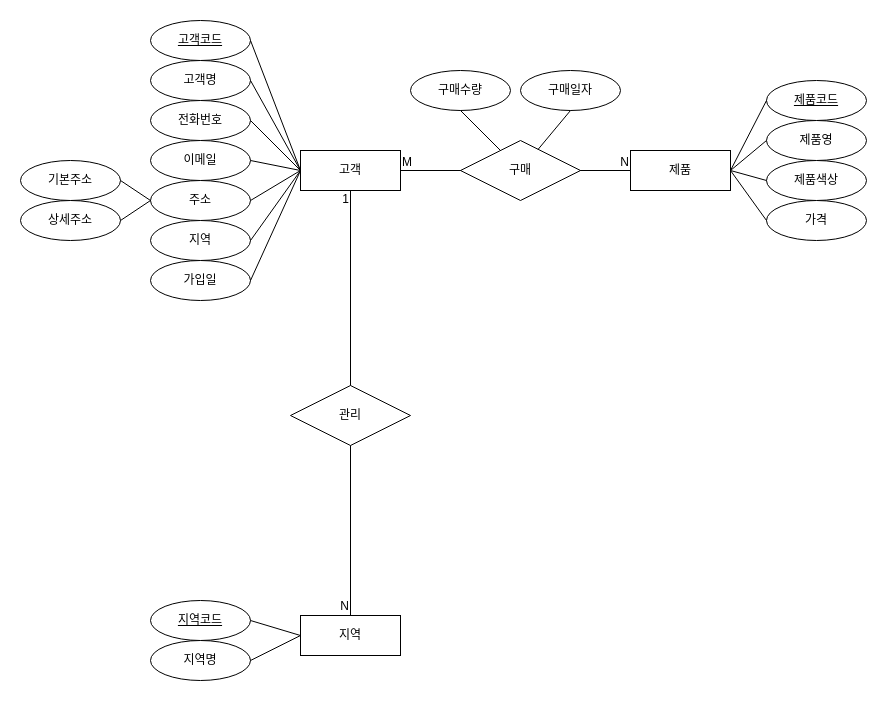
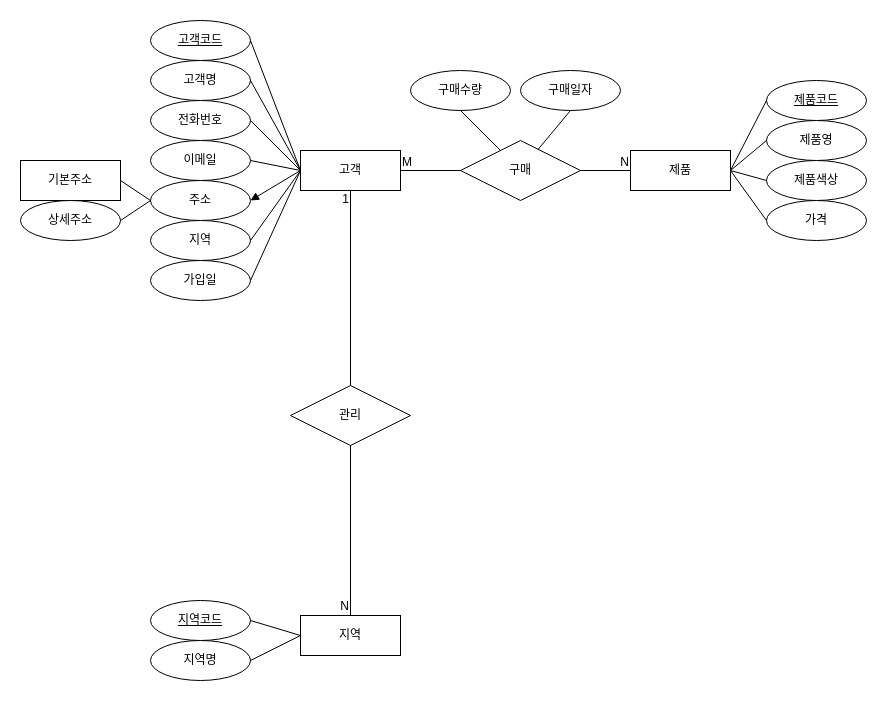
node "기본주소": shape ellipse -> rectangle
edge "고객" -- "주소": arrowhead none -> block
